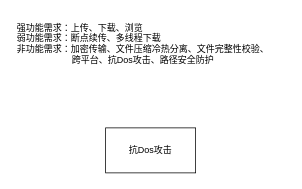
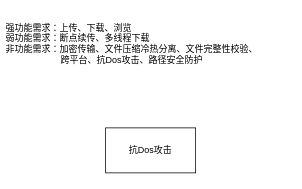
node "强功能需求：上传、下载、浏览 弱功能需求：断点续传、多线程下载 非功能需求：加密传输、文件压缩冷热分离、文件完整性校验、 跨平台、抗Dos攻击、路径安全防护": moved (150, 49) -> (139, 49)
